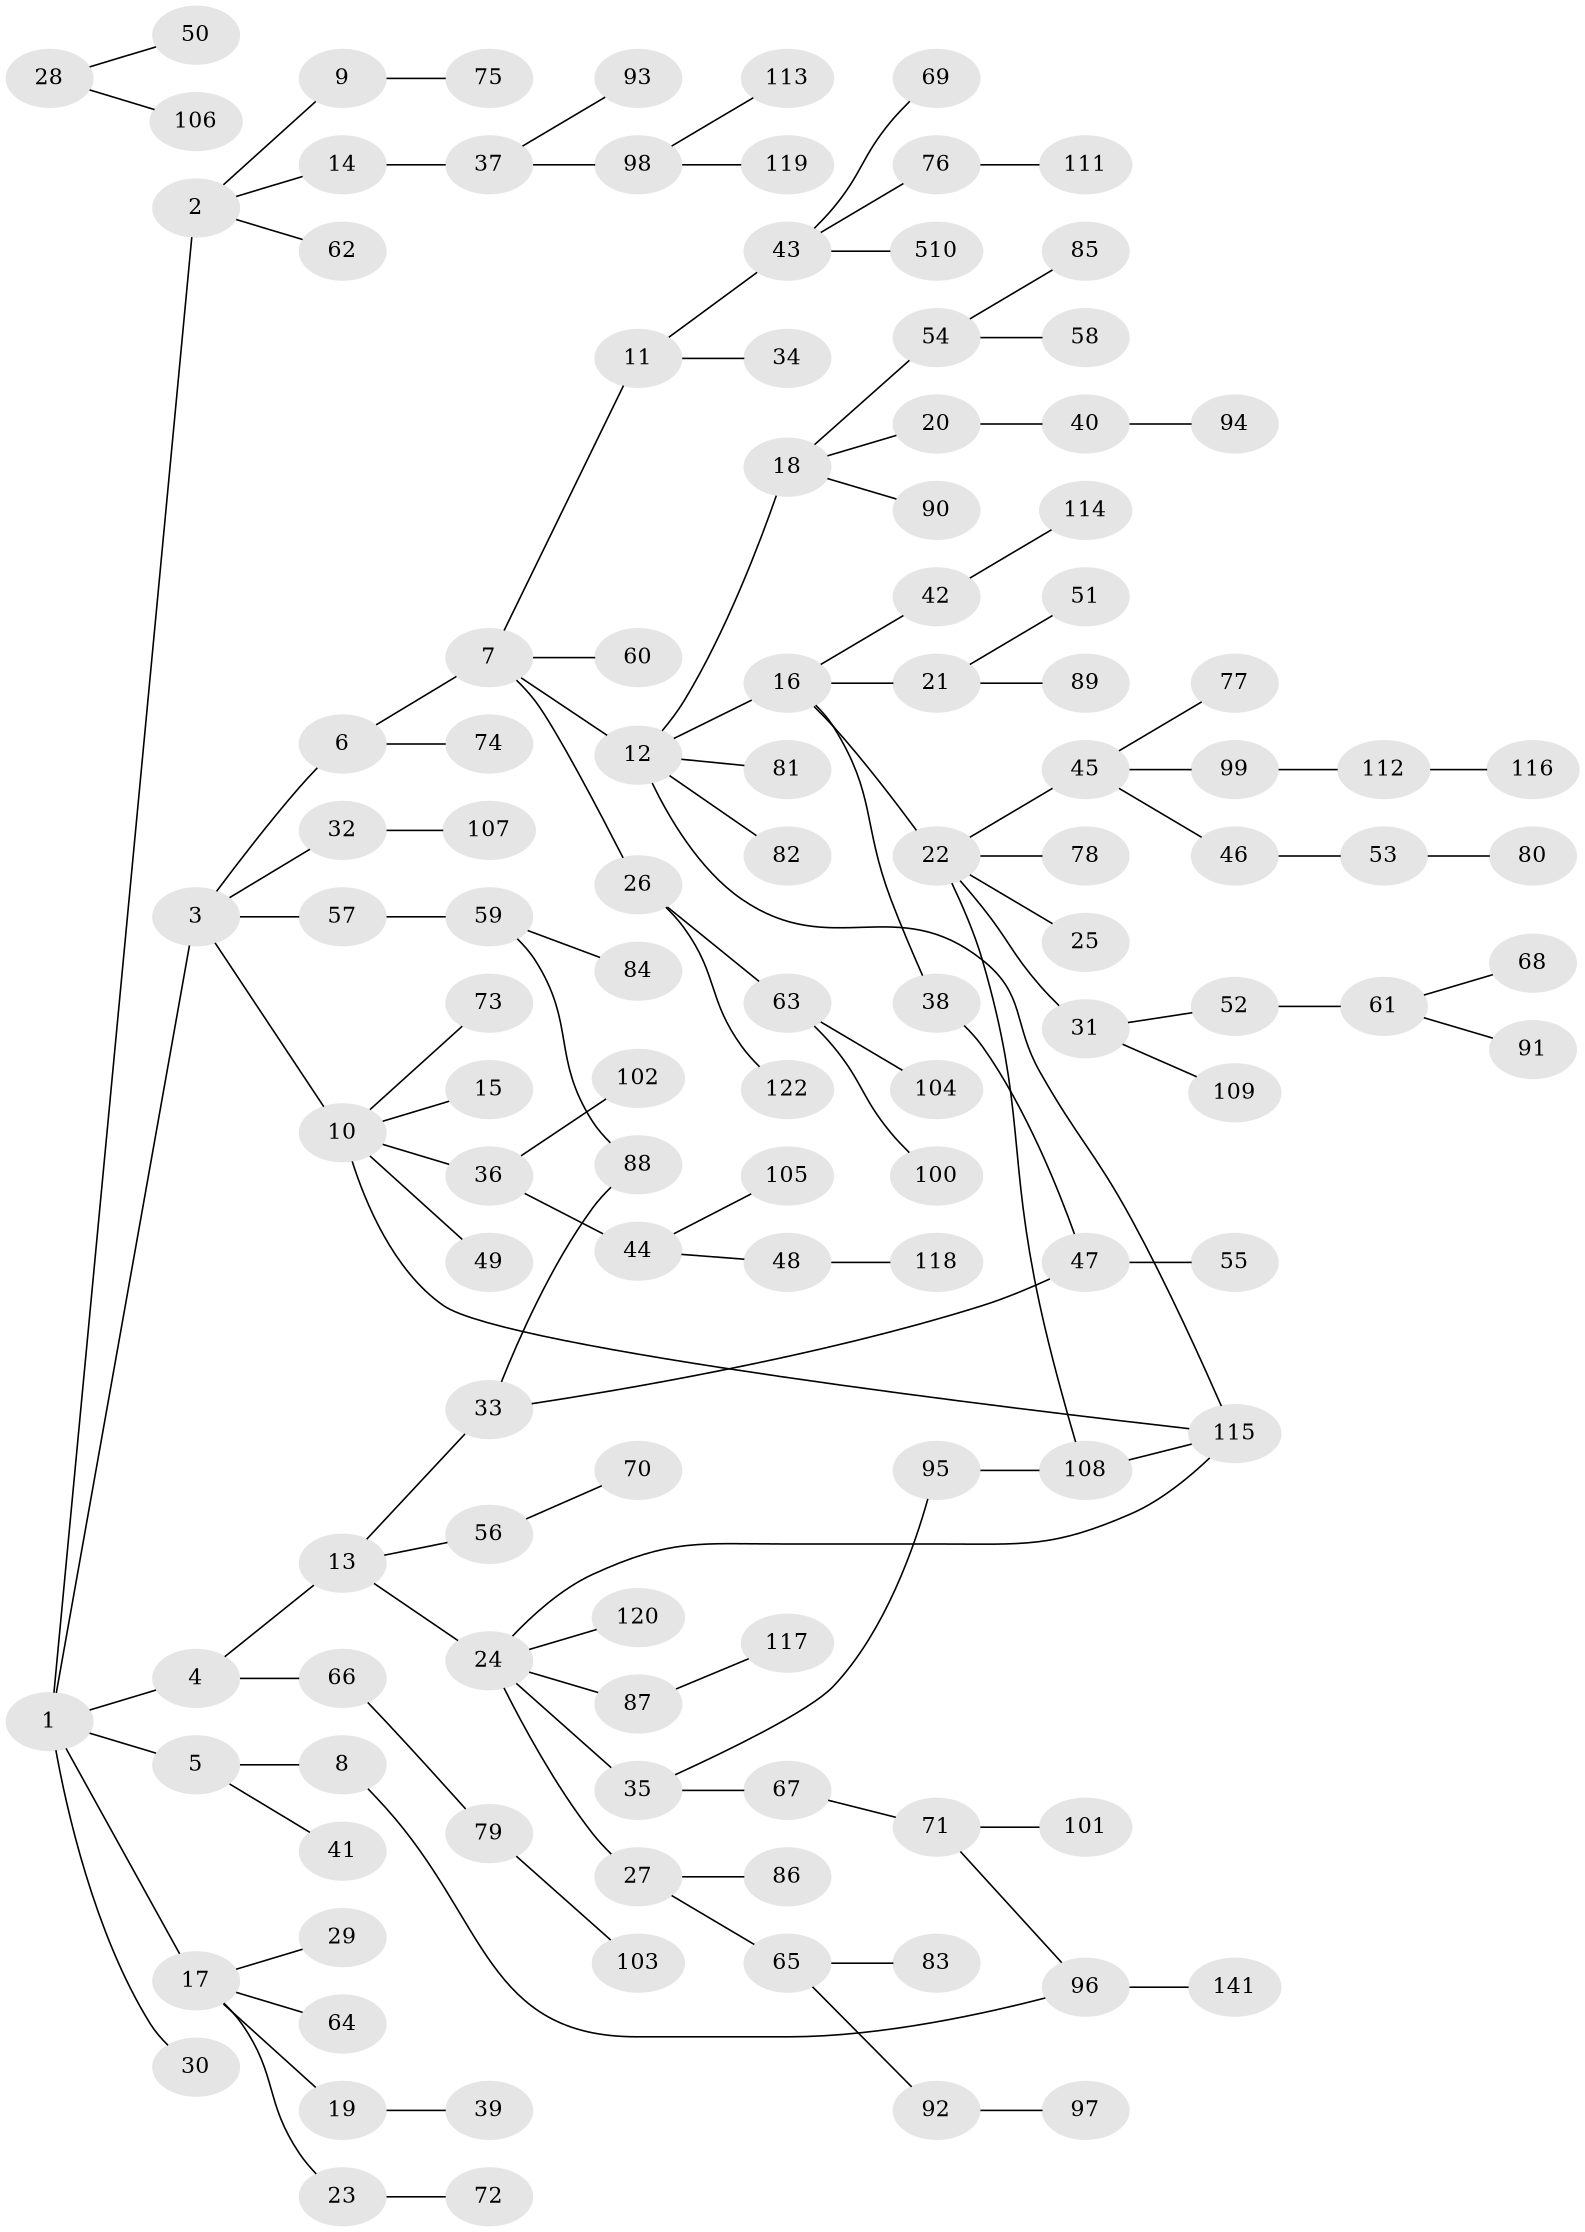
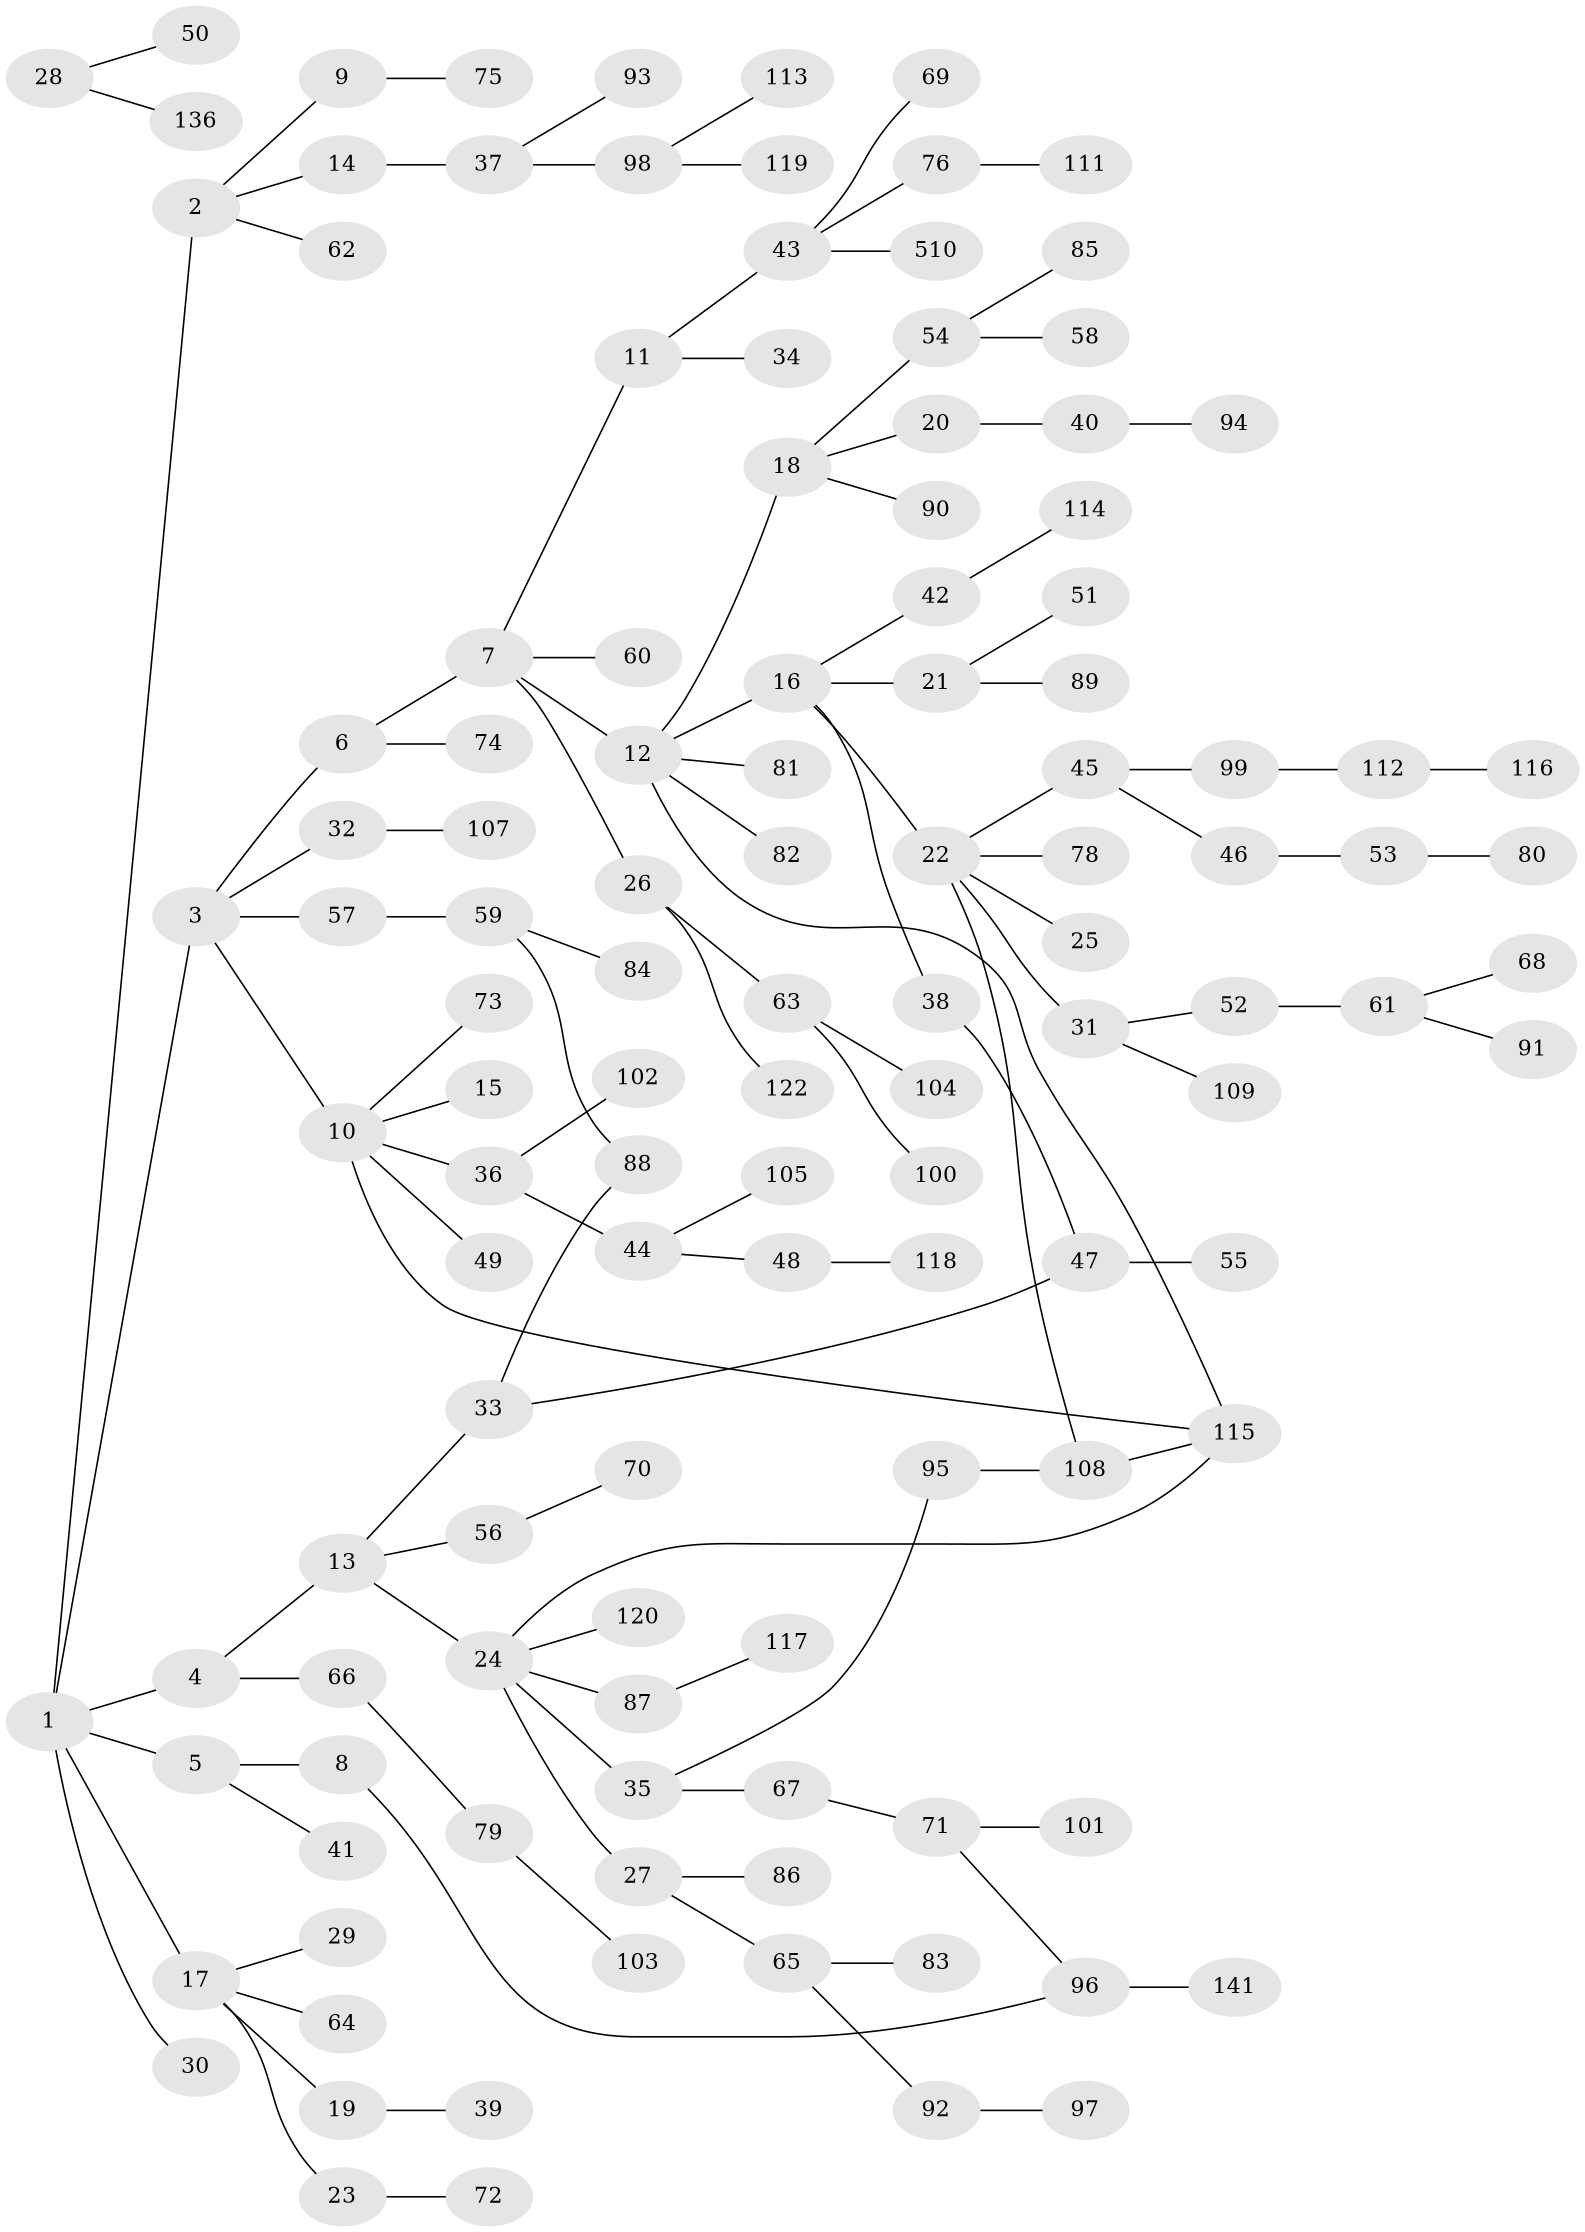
node "106": label "106" -> "136"
node "77": removed
